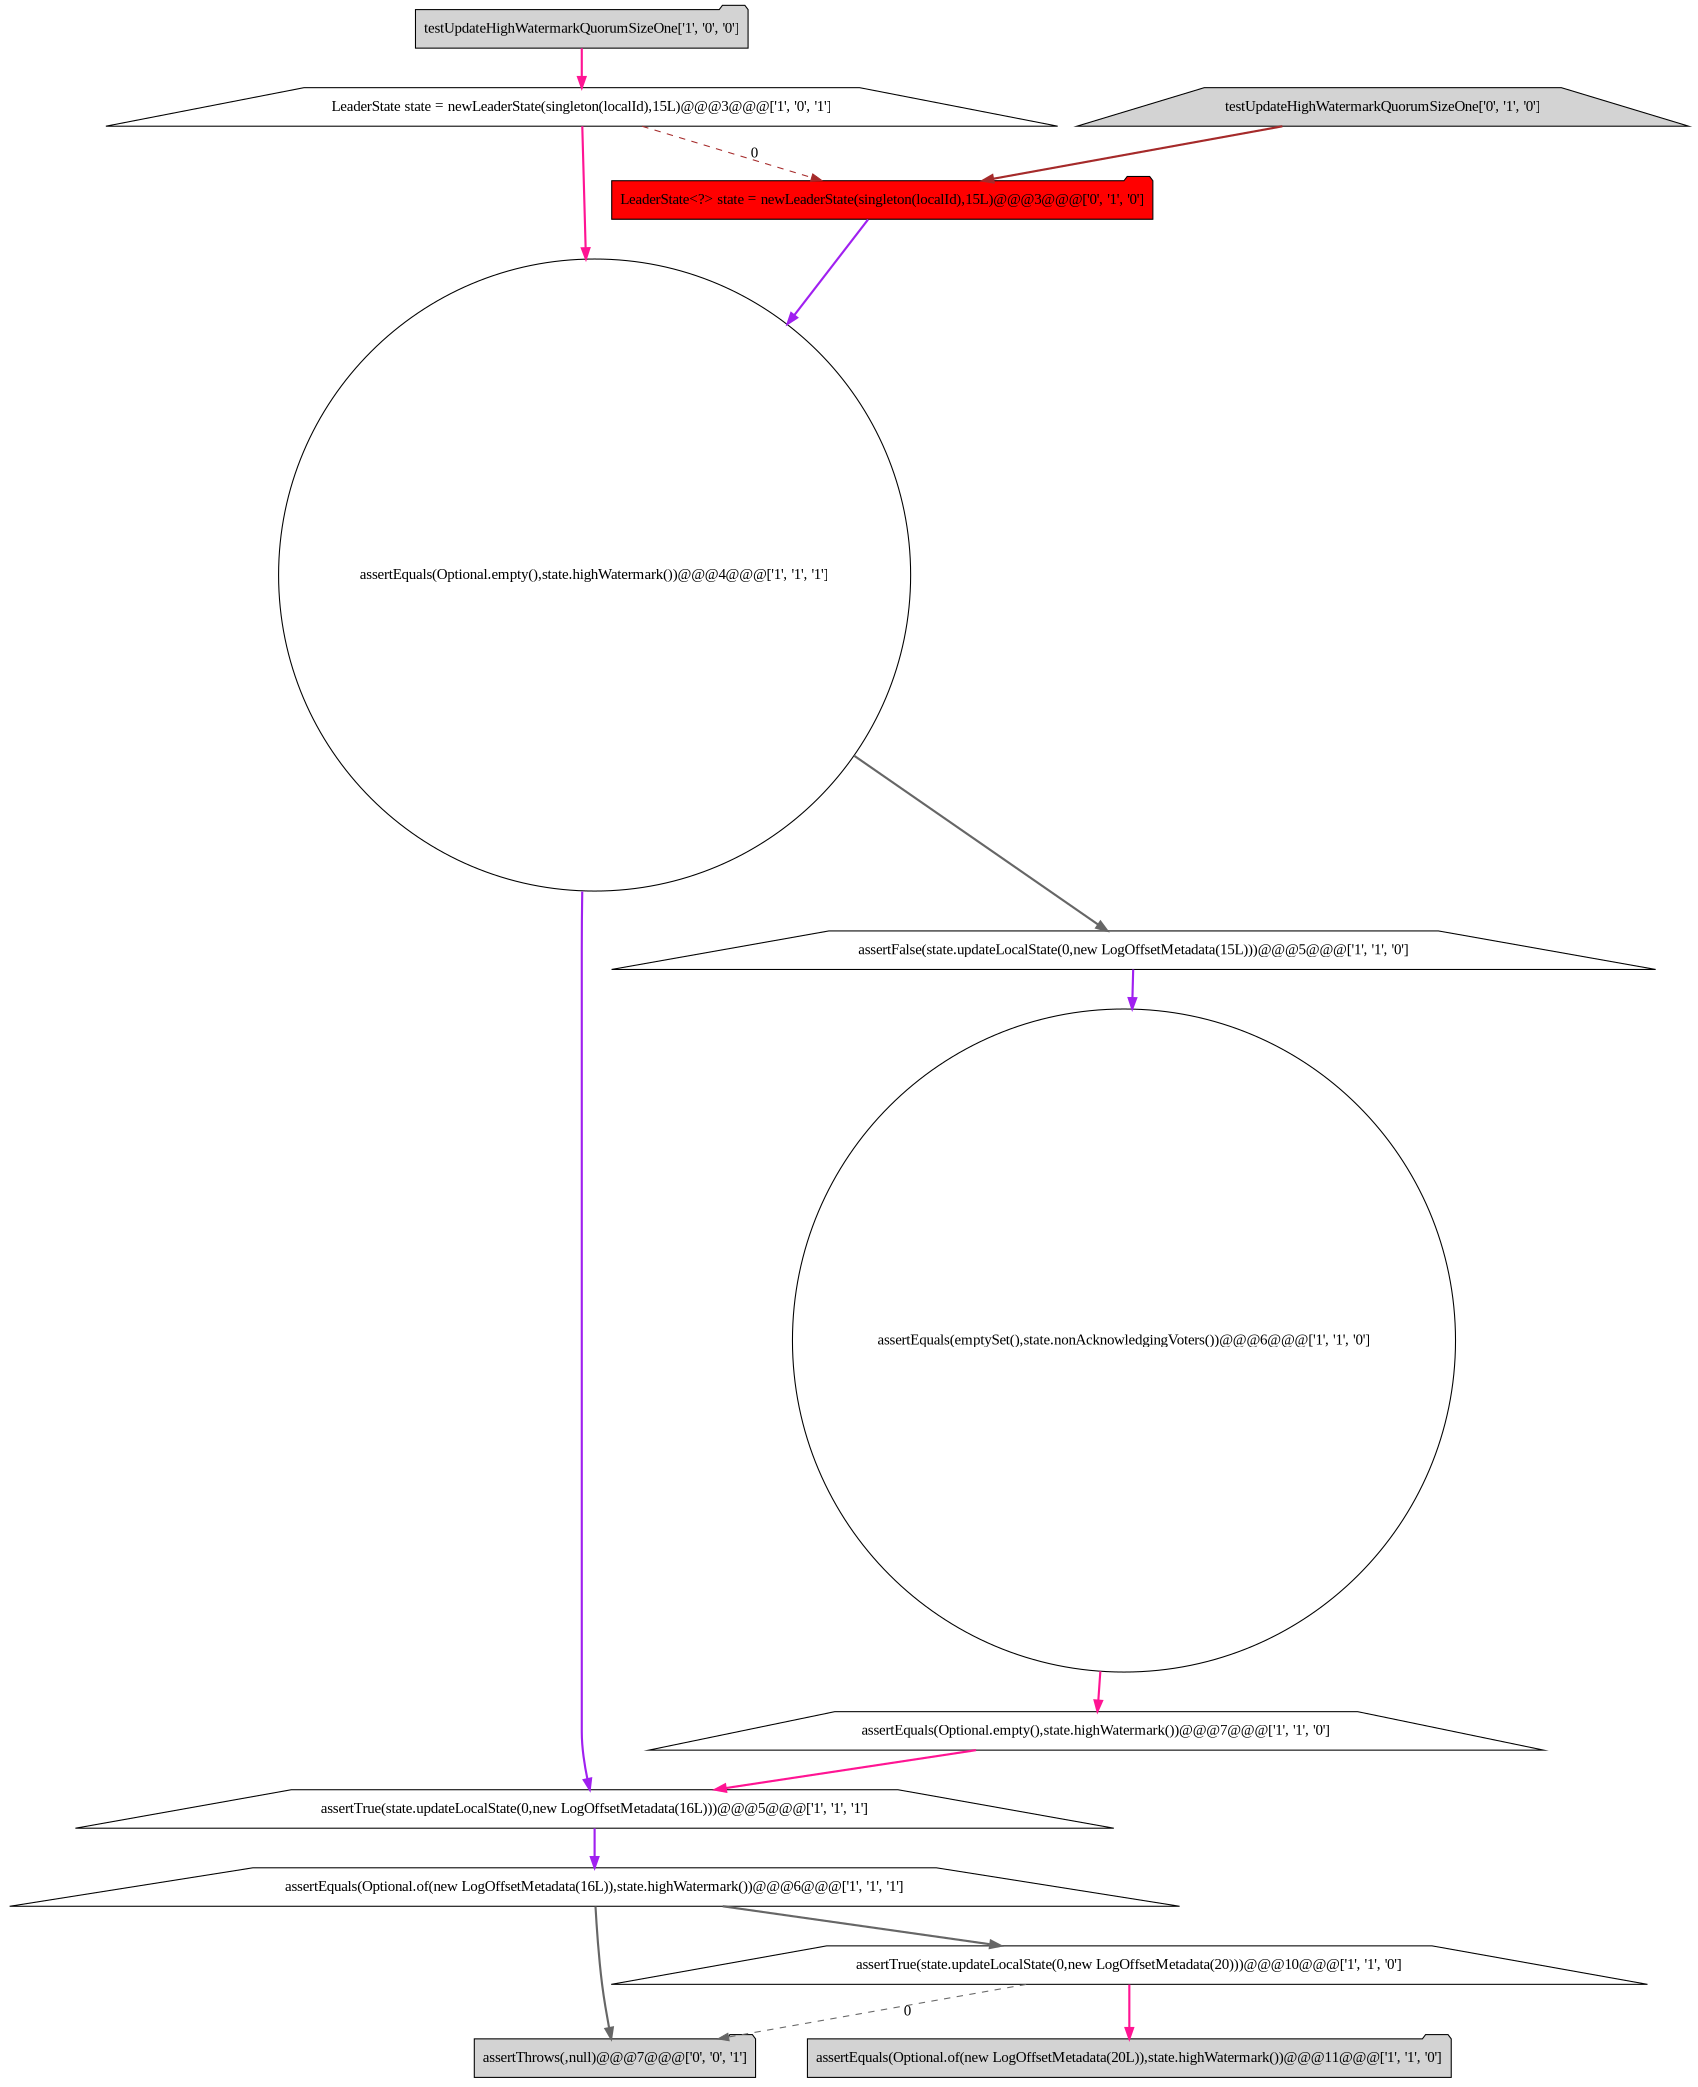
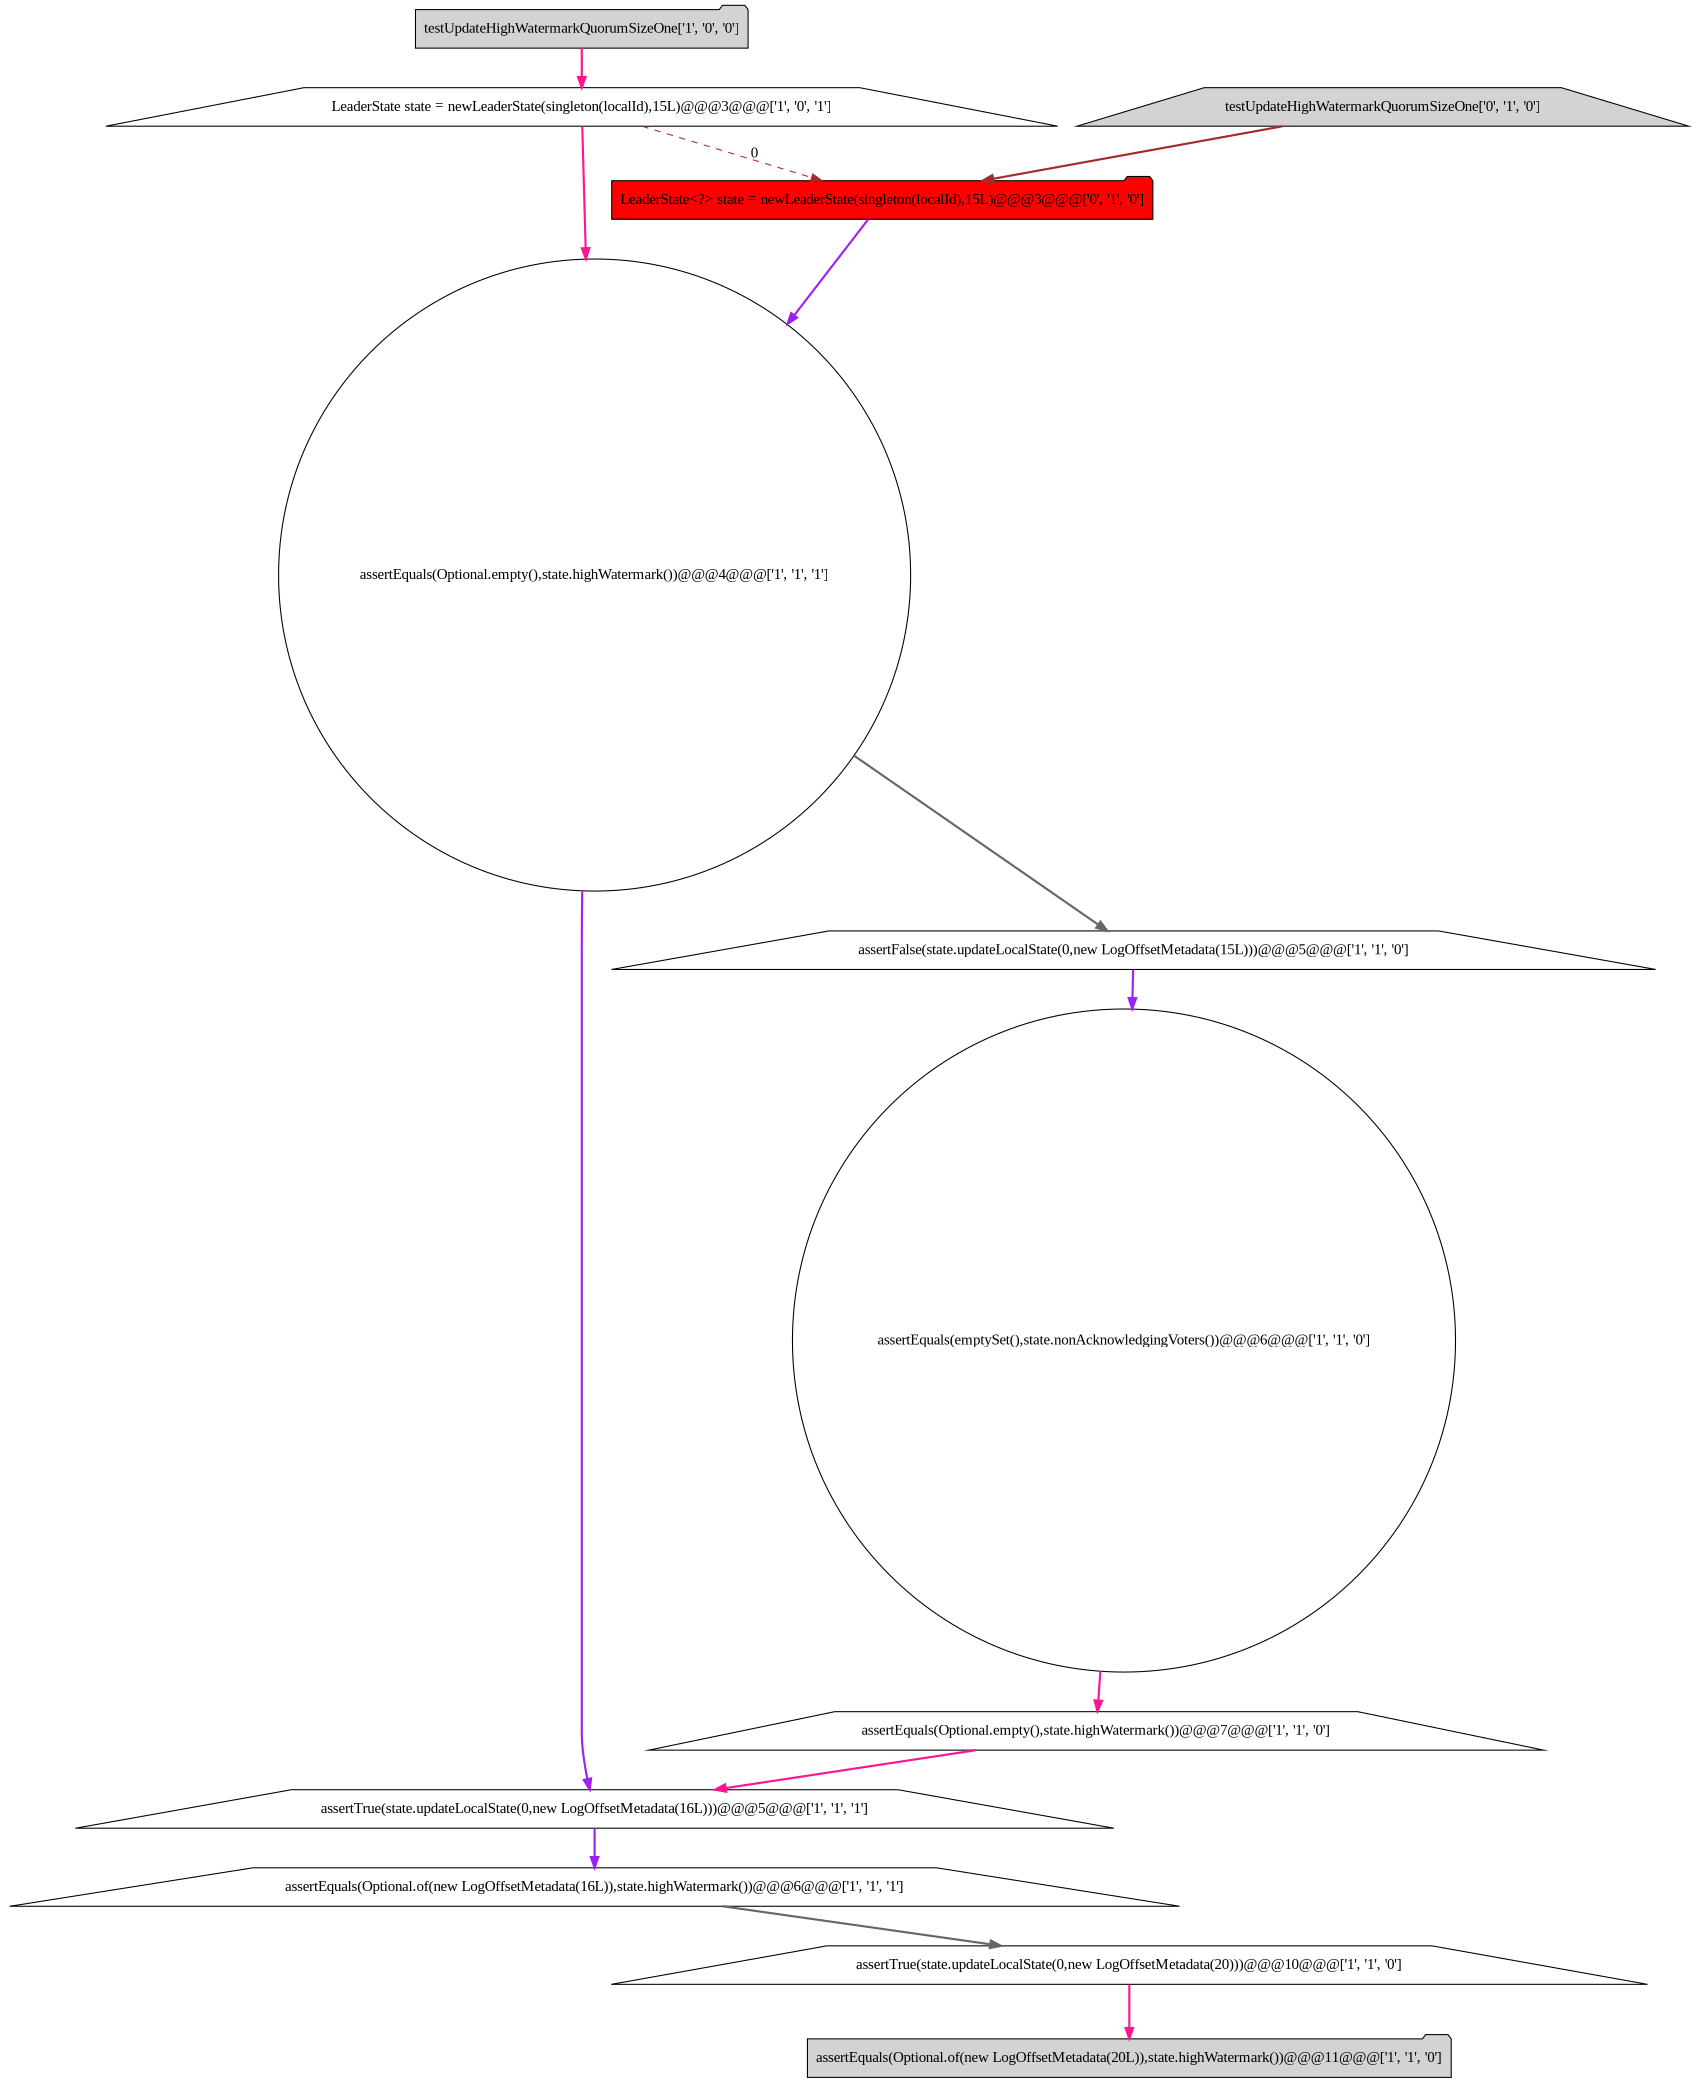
node "assertThrows(,null)@@@7@@@['0', '0', '1']": removed
